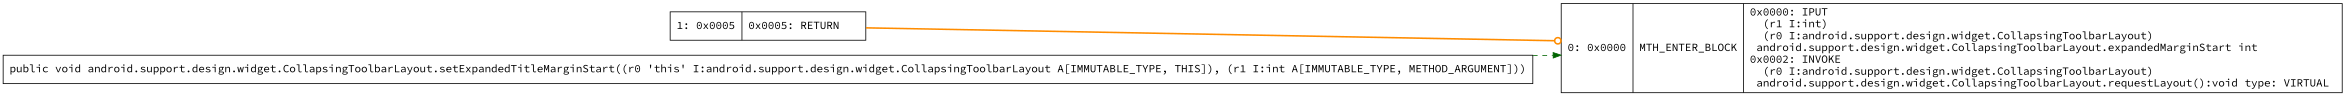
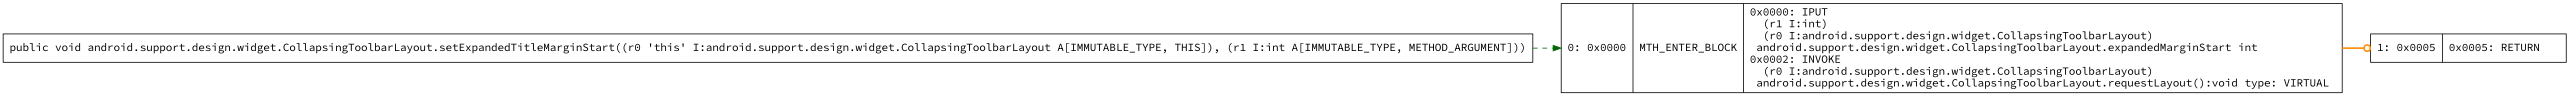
edge "1: 0x0005" -> "0: 0x0000": reversed
